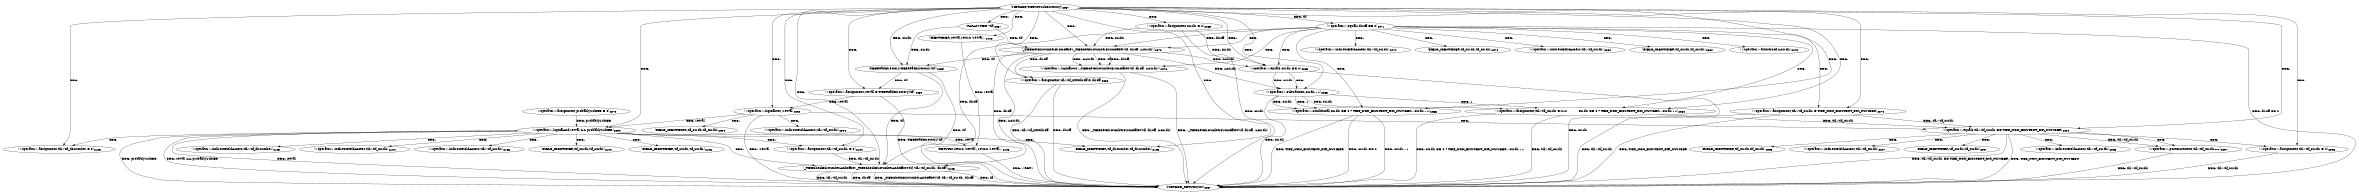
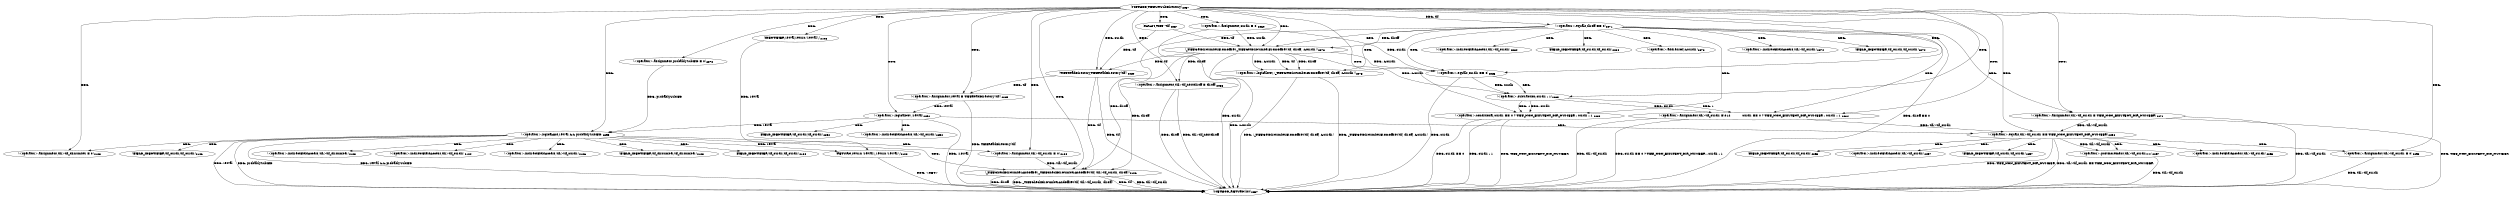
edge "(PARAM,TIFF *tif)" -> "(TIFFReadDirectory,TIFFReadDirectory(tif))": label "DDG: curdir" -> "DDG: tif"
edge "(METHOD,TIFFSetSubDirectory)" -> "(FIELD_IDENTIFIER,tif_dirnumber,tif_dirnumber)": now "(METHOD,TIFFSetSubDirectory)" -> "(<operator>.assignment,probablySubIFD = 0)"
edge "(<operator>.subtraction,curdir - 1)" -> "(METHOD_RETURN,int)": removed, label "DDG: curdir"
